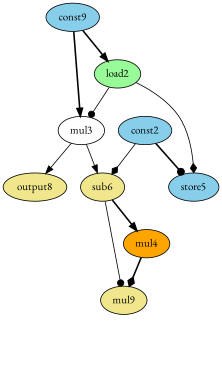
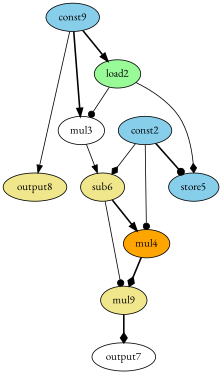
edge "mul3" -> "output8": now "const9" -> "output8"
edge "const2" -> "mul4": added
node "output7": added
